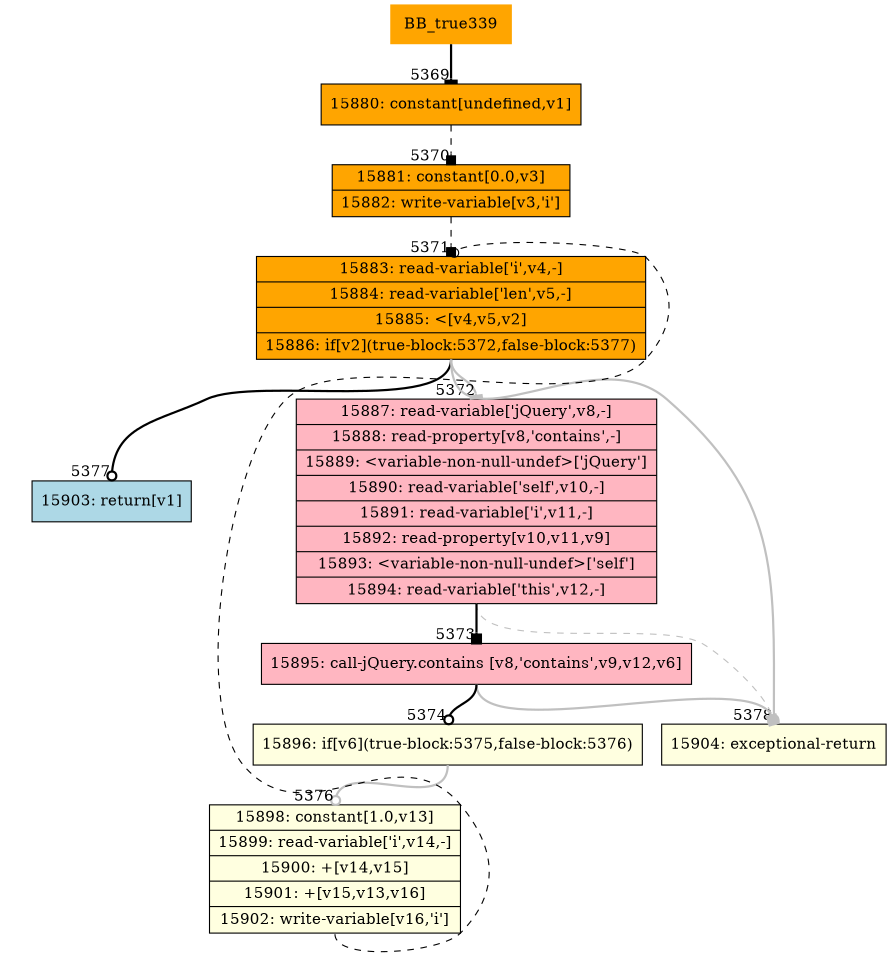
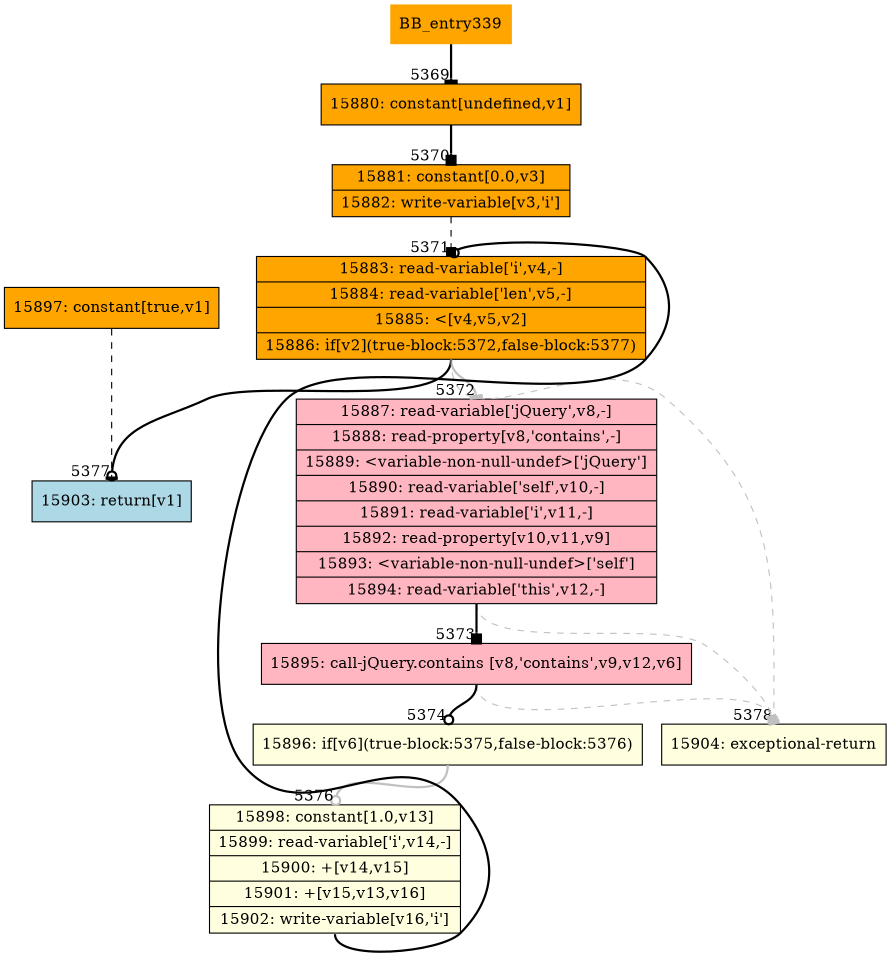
node "BB_true339": label "BB_true339" -> "BB_entry339"
edge "15880: constant[undefined,v1]" -> "15881: constant[0.0,v3]": style dashed -> bold
node "15897: constant[true,v1]": added
edge "15883: read-variable['i',v4,-]" -> "15904: exceptional-return": style bold -> dashed
edge "15898: constant[1.0,v13]" -> "15883: read-variable['i',v4,-]": style dashed -> bold
edge "15895: call-jQuery.contains [v8,'contains',v9,v12,v6]" -> "15904: exceptional-return": style bold -> dashed
